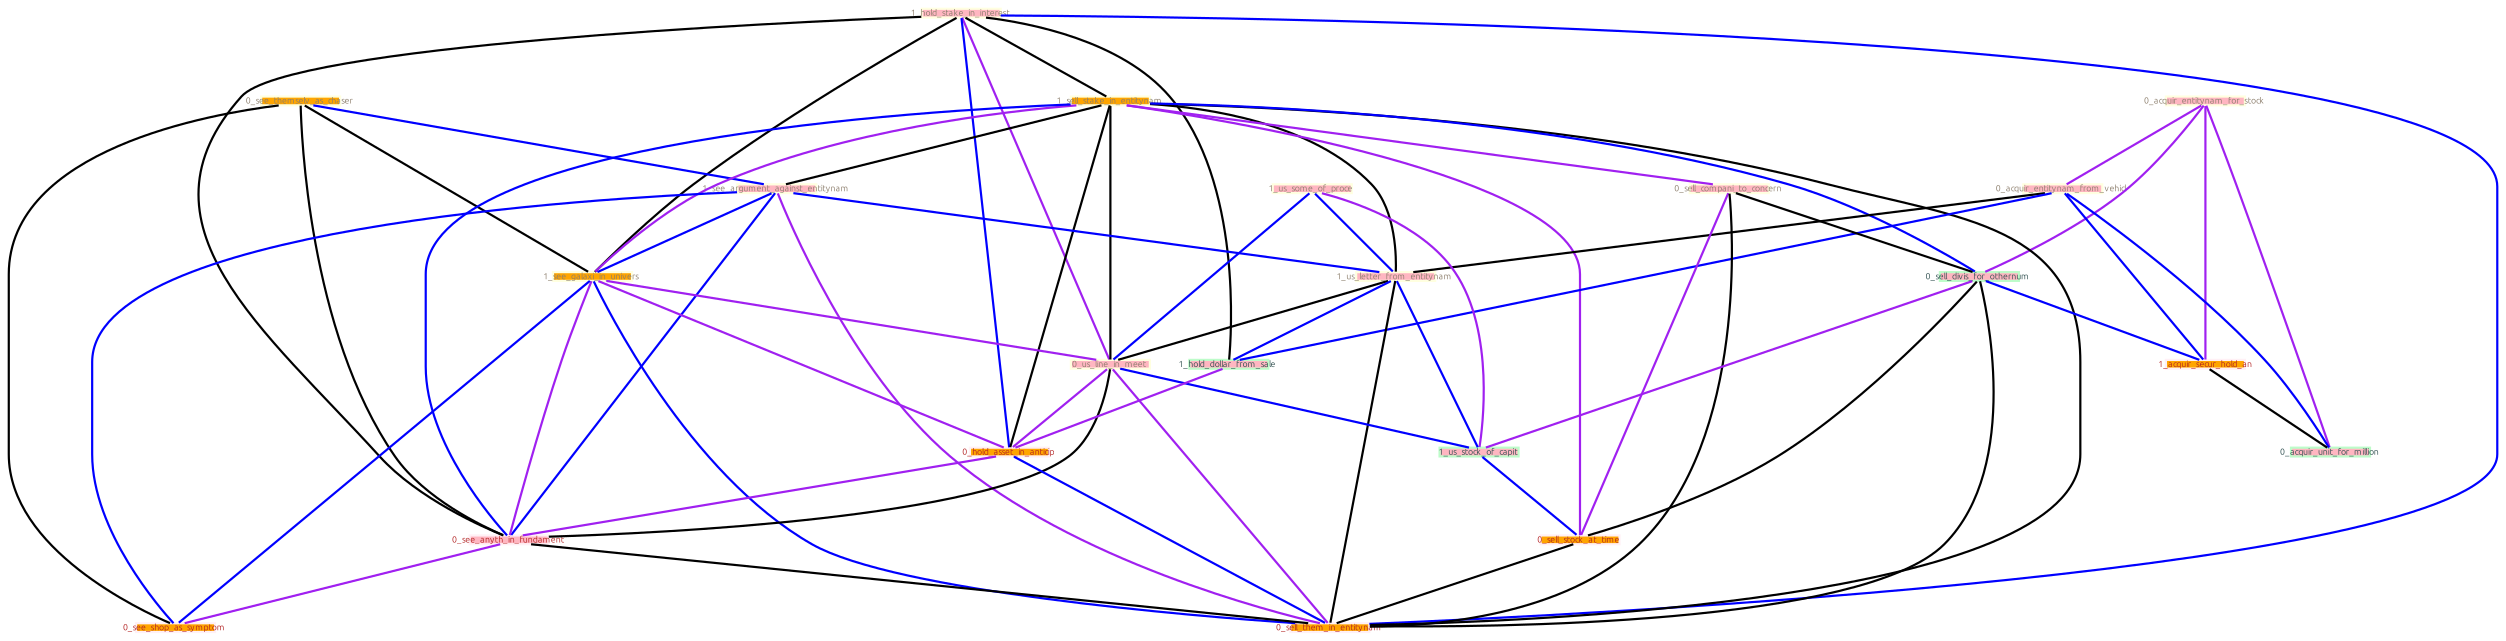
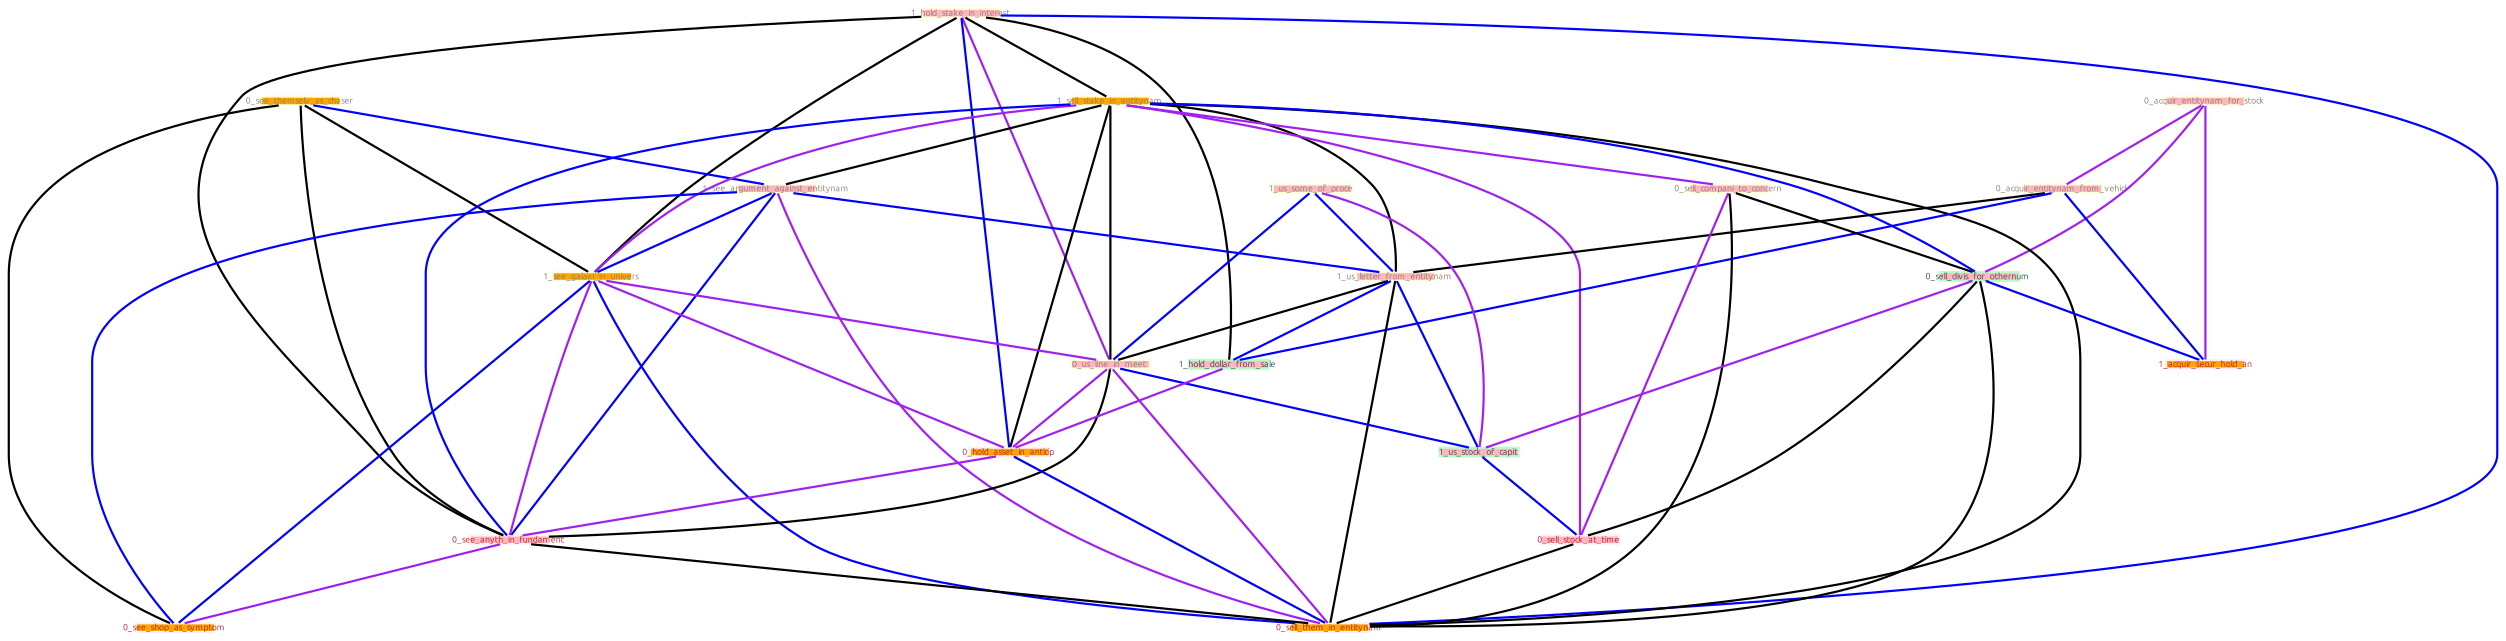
node "0_acquir_unit_for_million": removed
node "0_sell_stock_at_time": fillcolor orange -> lightpink
